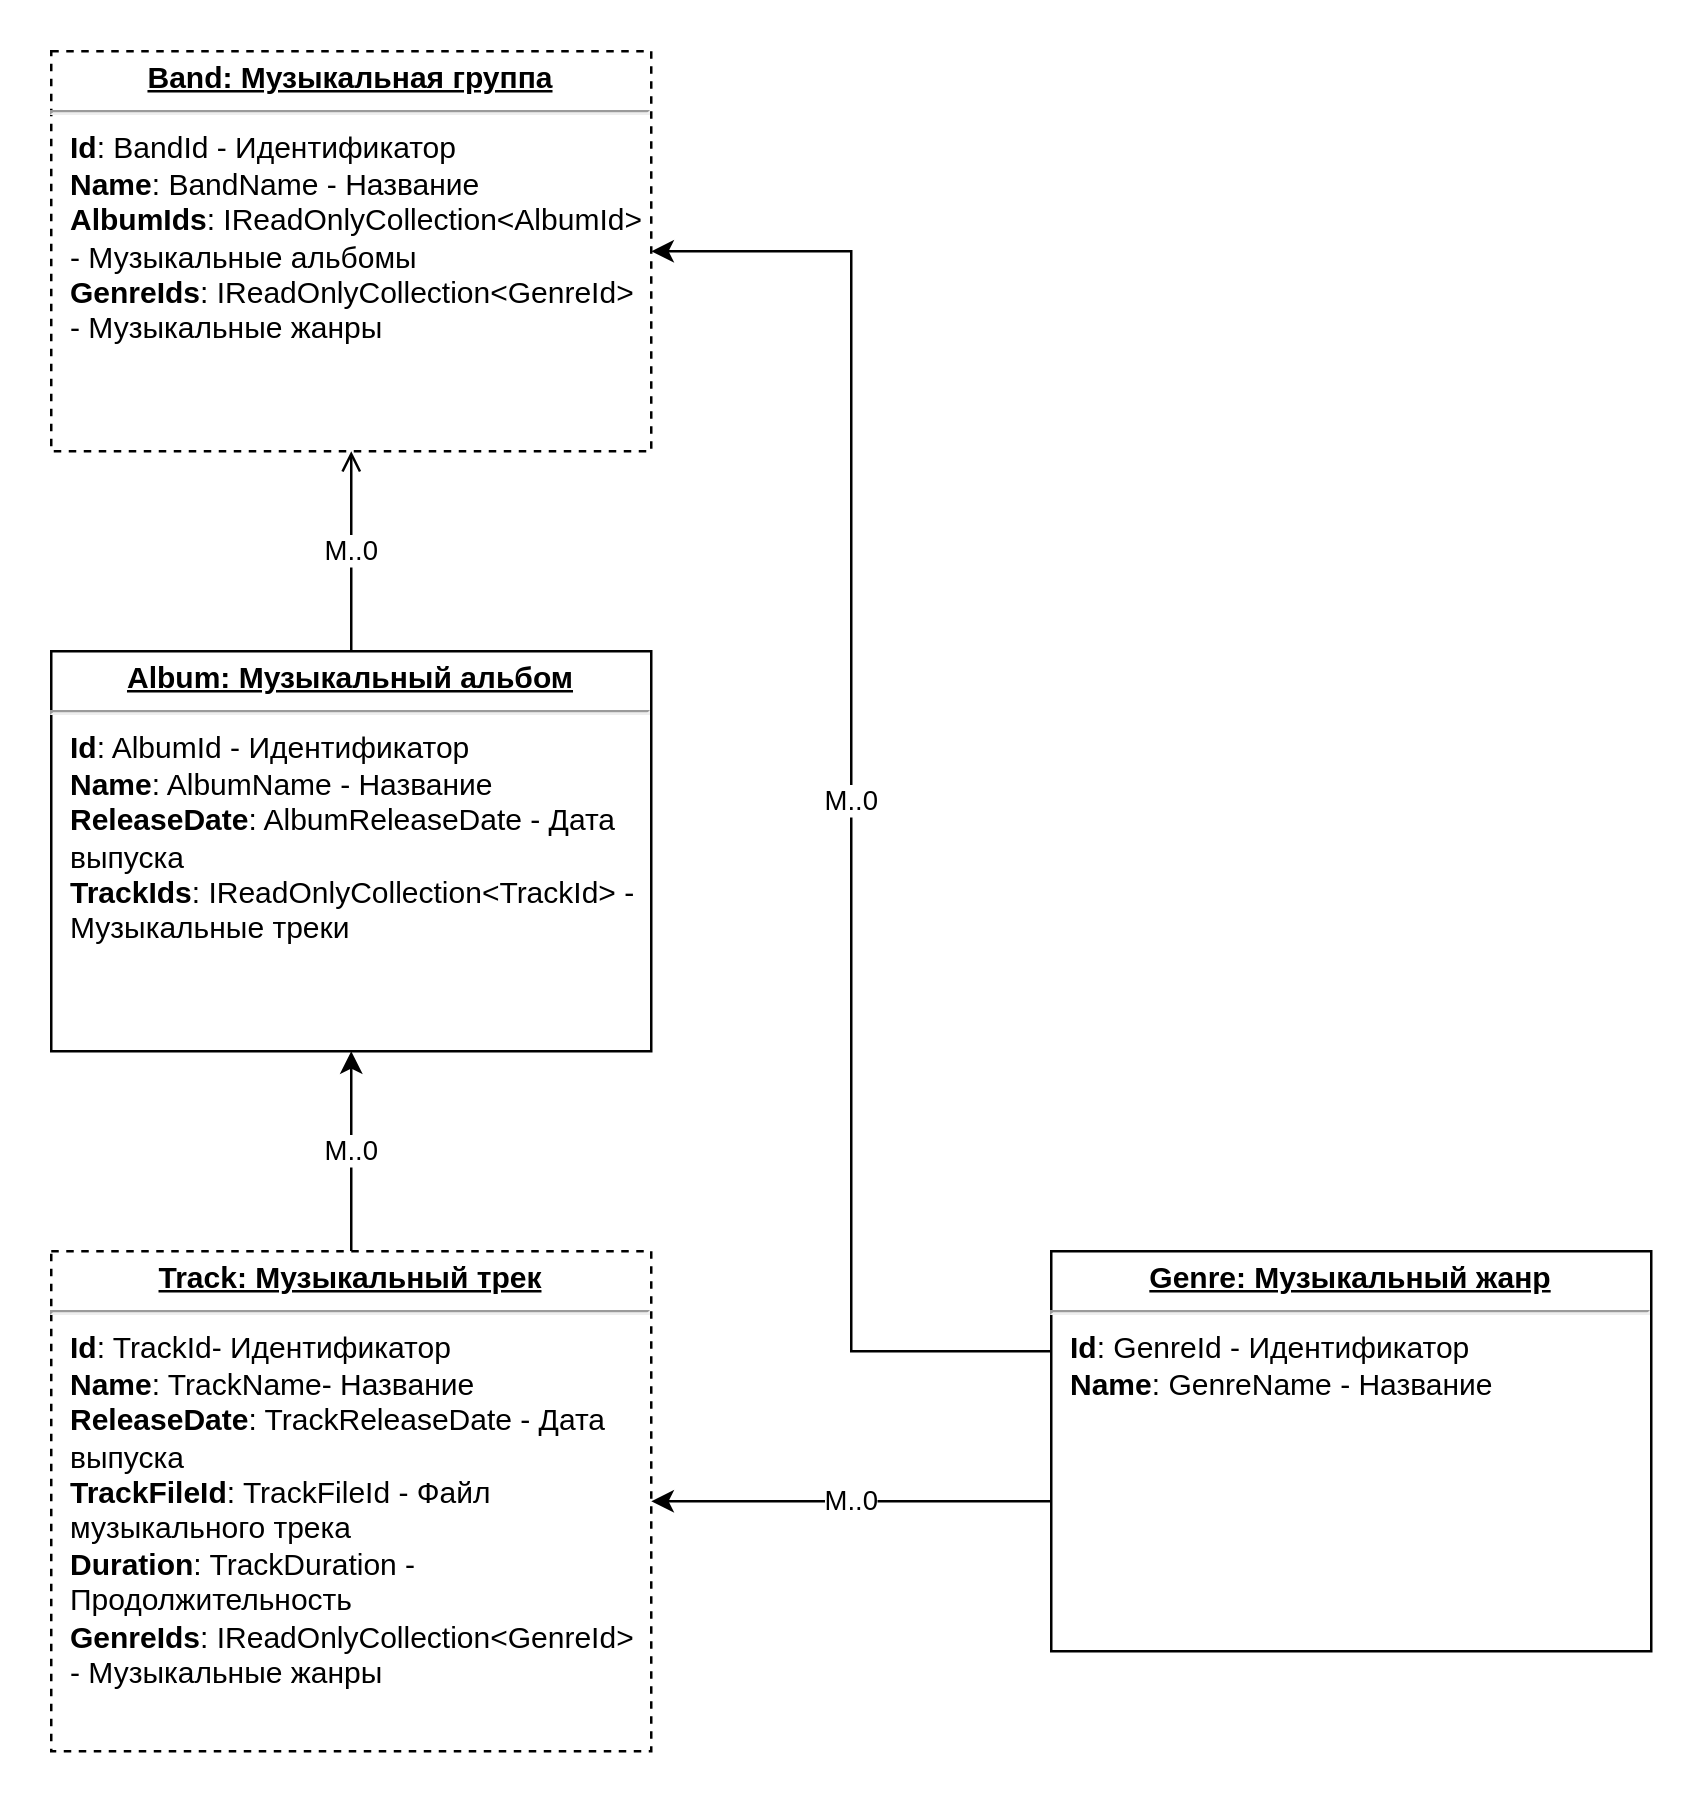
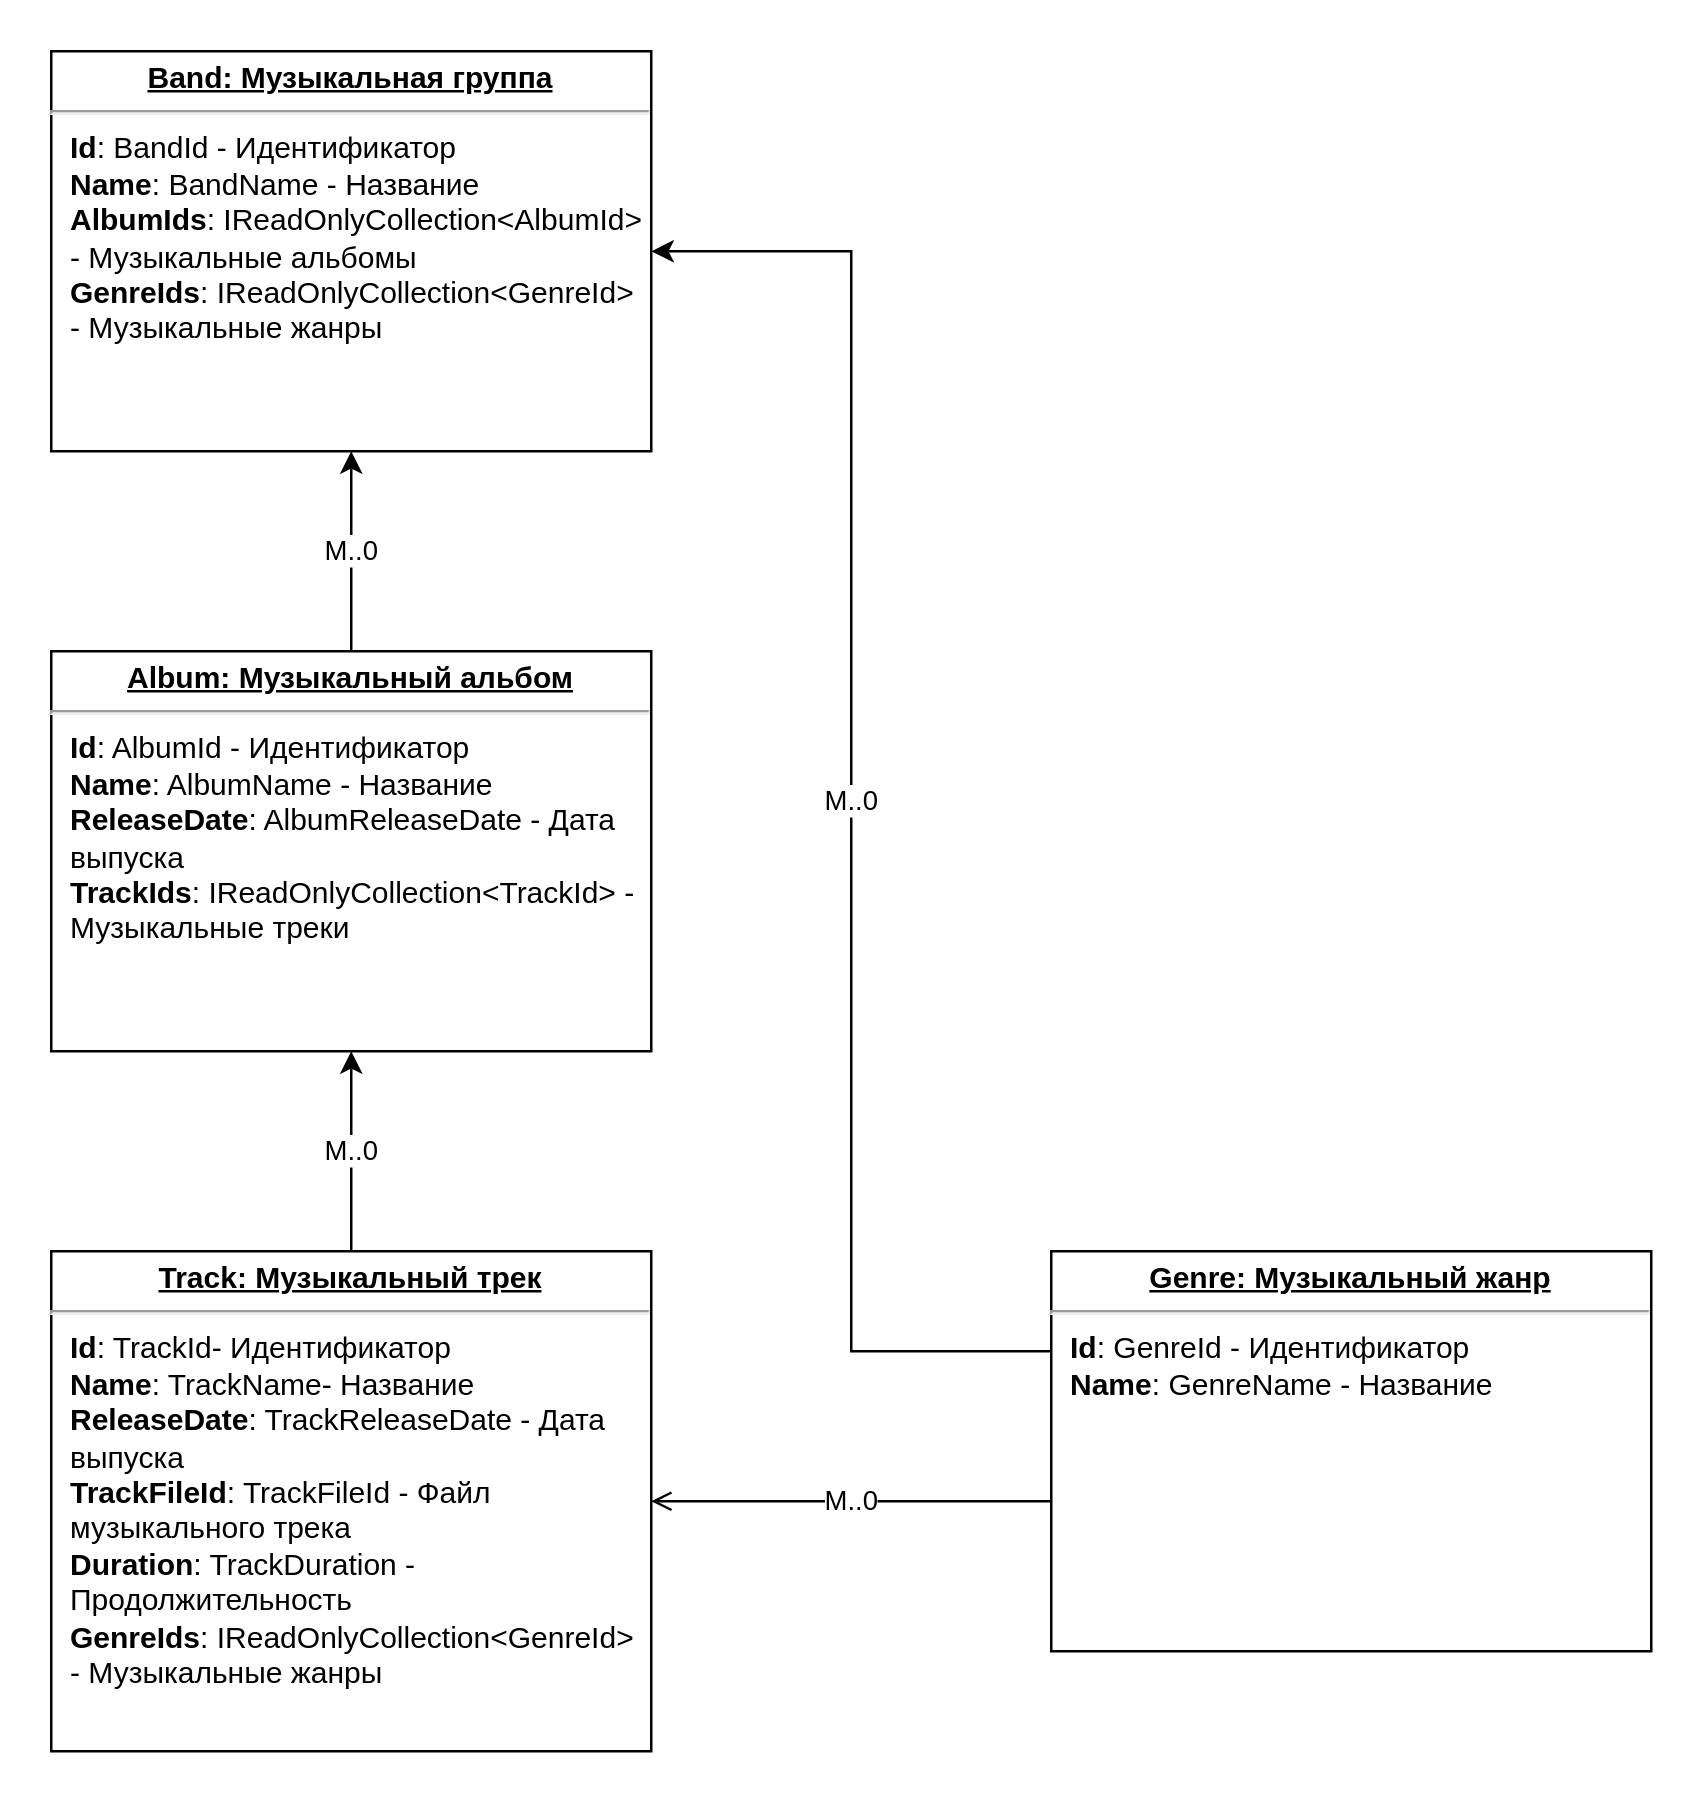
node "Band: Музыкальная группа Id: BandId - Идентификатор Name: BandName - Название AlbumIds: IReadOnlyCollection<AlbumId> - Музыкальные альбомы GenreIds: IReadOnlyCollection<GenreId> - Музыкальные жанры": style dashed -> solid
edge "Album: Музыкальный альбом Id: AlbumId - Идентификатор Name: AlbumName - Название ReleaseDate: AlbumReleaseDate - Дата выпуска TrackIds: IReadOnlyCollection<TrackId> - Музыкальные треки" -> "Band: Музыкальная группа Id: BandId - Идентификатор Name: BandName - Название AlbumIds: IReadOnlyCollection<AlbumId> - Музыкальные альбомы GenreIds: IReadOnlyCollection<GenreId> - Музыкальные жанры": arrowhead open -> classic
node "Track: Музыкальный трек Id: TrackId- Идентификатор Name: TrackName- Название ReleaseDate: TrackReleaseDate - Дата выпуска TrackFileId: TrackFileId - Файл музыкального трека Duration: TrackDuration - Продолжительность GenreIds: IReadOnlyCollection<GenreId> - Музыкальные жанры": style dashed -> solid
edge "Genre: Музыкальный жанр Id: GenreId - Идентификатор Name: GenreName - Название" -> "Track: Музыкальный трек Id: TrackId- Идентификатор Name: TrackName- Название ReleaseDate: TrackReleaseDate - Дата выпуска TrackFileId: TrackFileId - Файл музыкального трека Duration: TrackDuration - Продолжительность GenreIds: IReadOnlyCollection<GenreId> - Музыкальные жанры": arrowhead classic -> open
